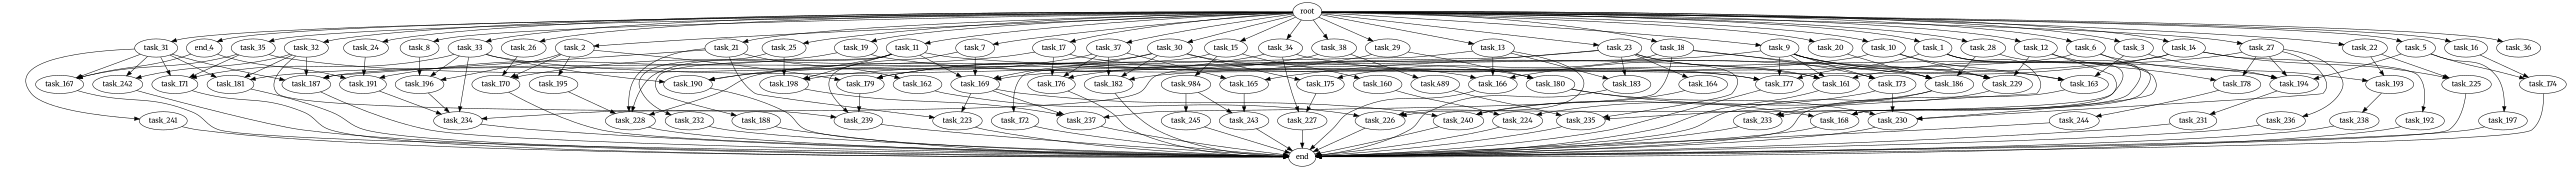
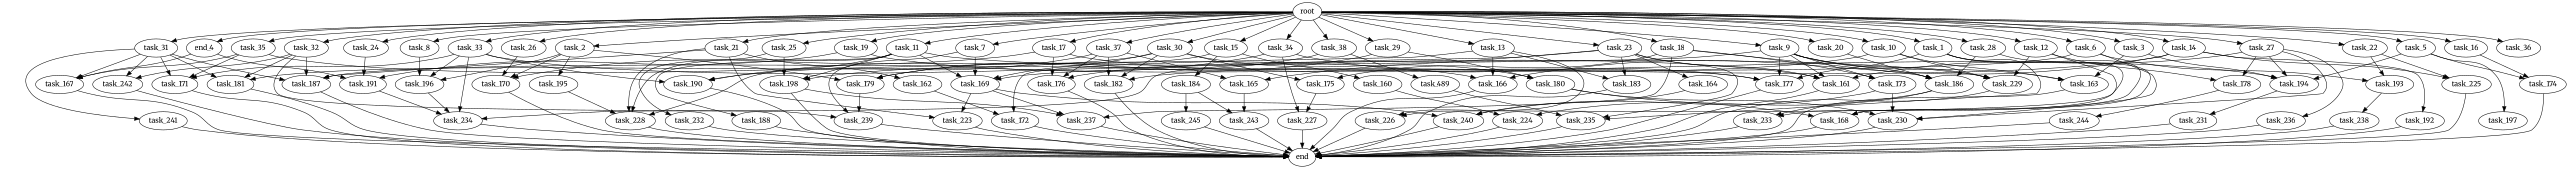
node "task_984": label "task_984" -> "task_184"
edge "task_162" -> "task_226": now "task_162" -> "task_172"
edge "task_197" -> "end": now "task_198" -> "end"
